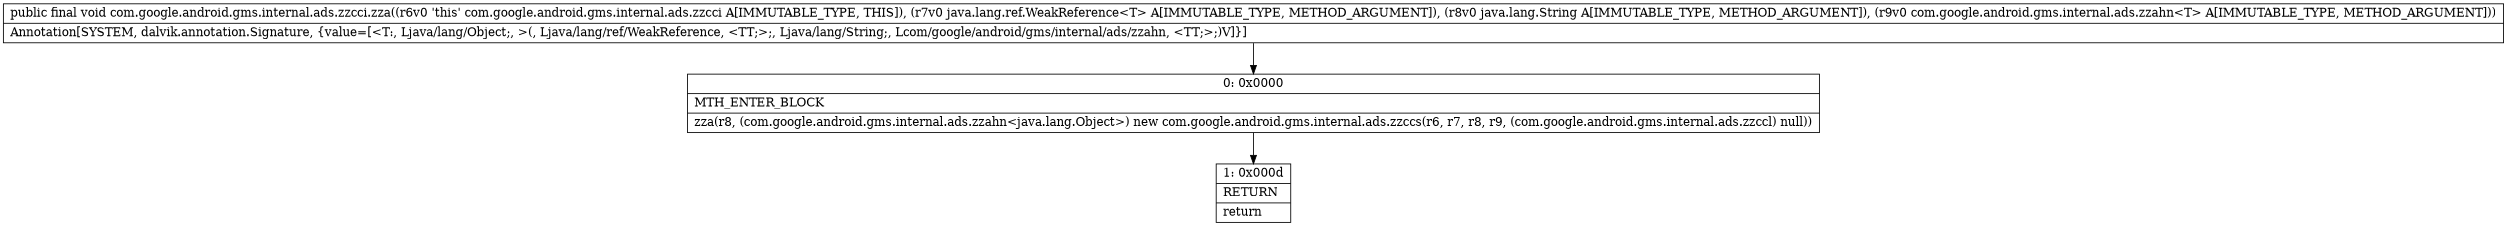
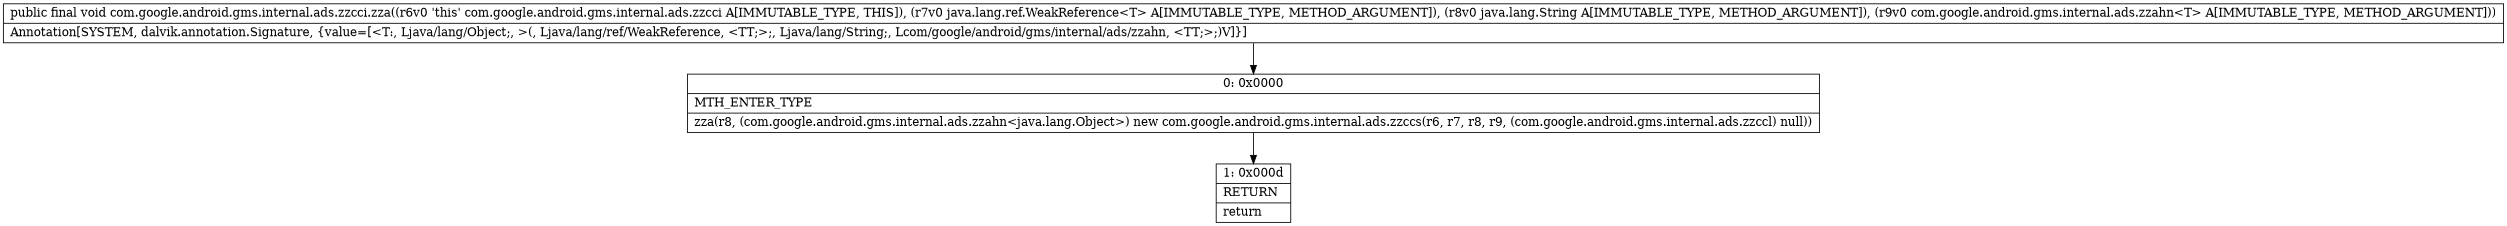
node "0: 0x0000": text "MTH_ENTER_BLOCK" -> "MTH_ENTER_TYPE"
